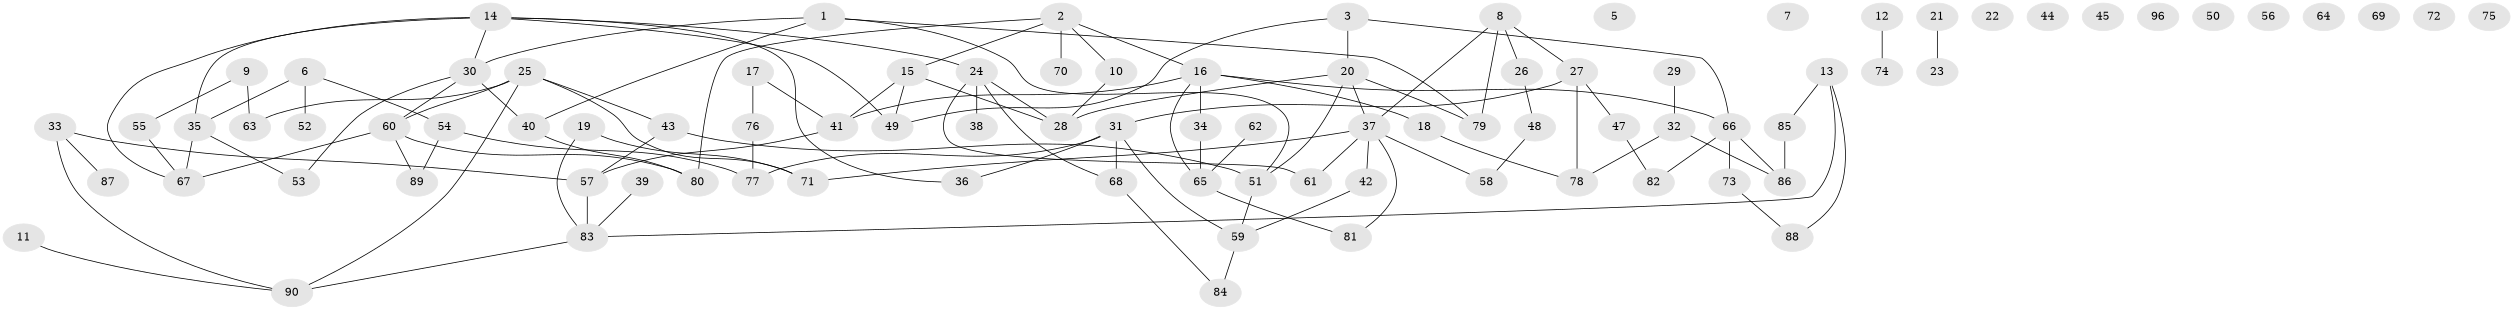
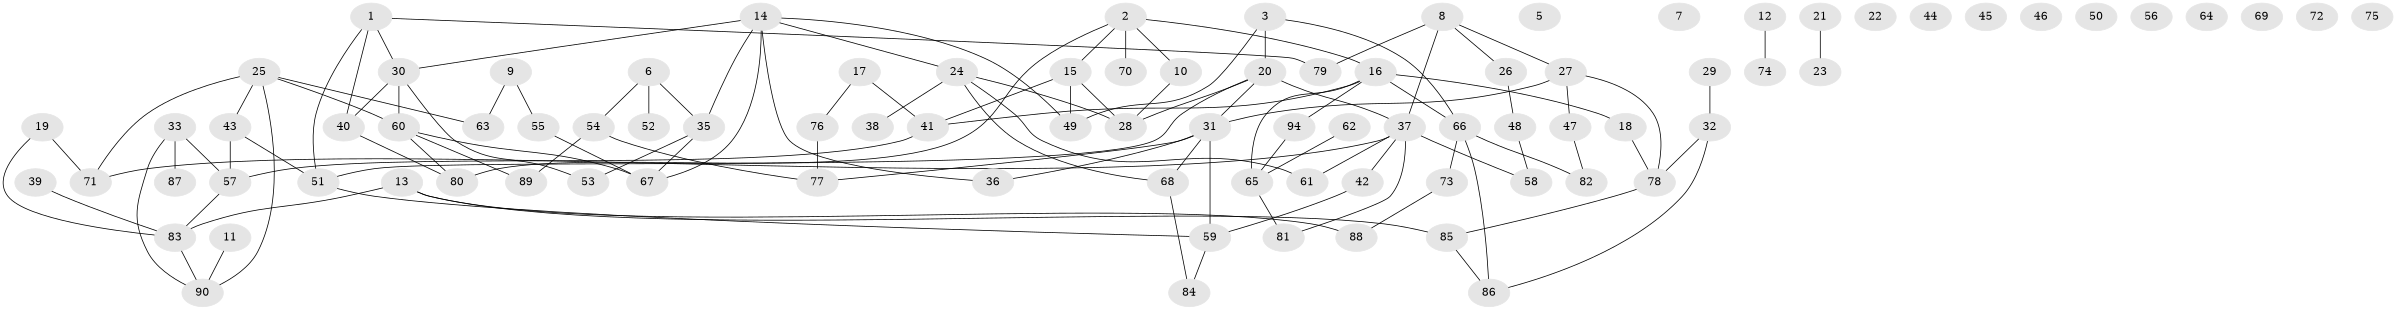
node "96": label "96" -> "46"
edge "20" -- "79": now "20" -- "31"
node "34": label "34" -> "94"
edge "78" -- "85": added
